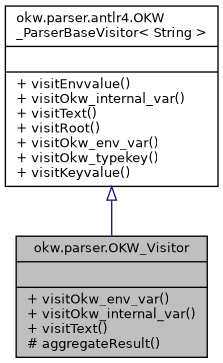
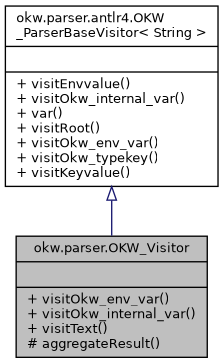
node "okw.parser.antlr4.OKW": text "+ visitText()" -> "+ var()"
